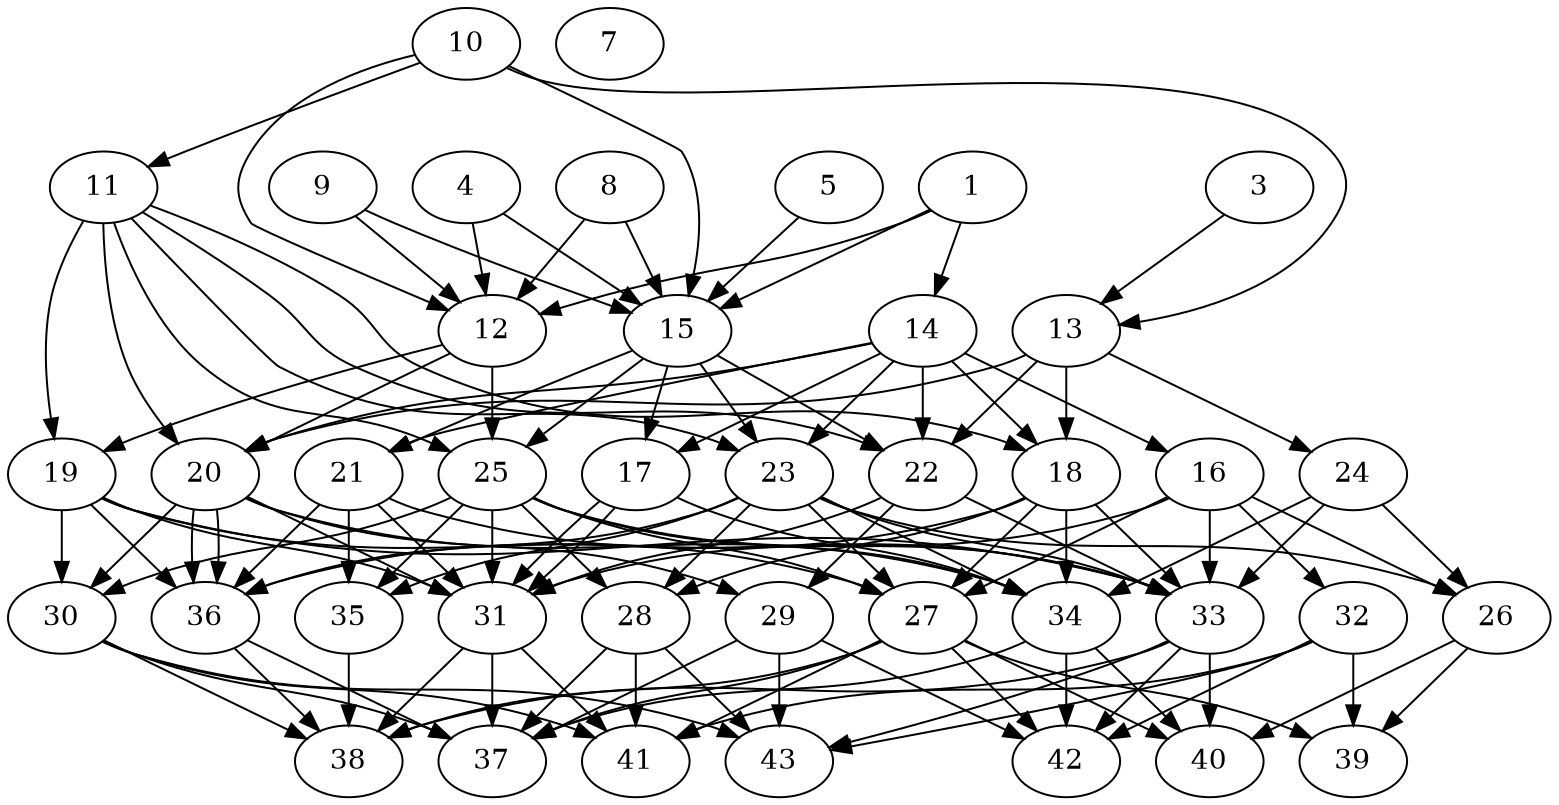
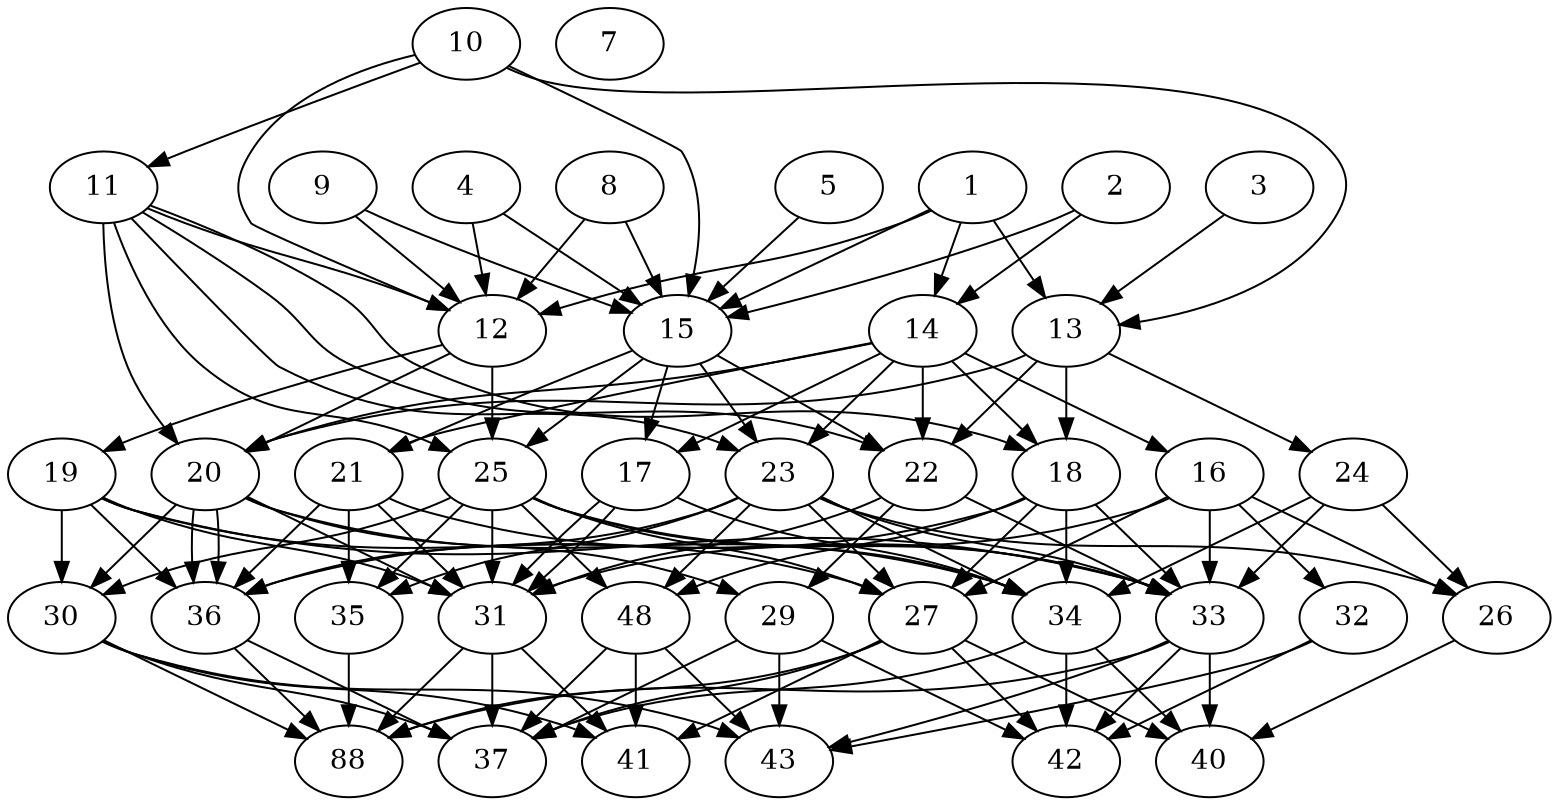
node "2": added
edge "1" -> "13": added
edge "11" -> "19": now "11" -> "12"
node "28": label "28" -> "48"
edge "32" -> "41": removed
node "38": label "38" -> "88"
node "39": removed
